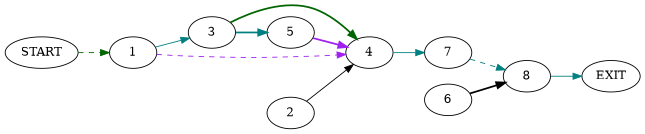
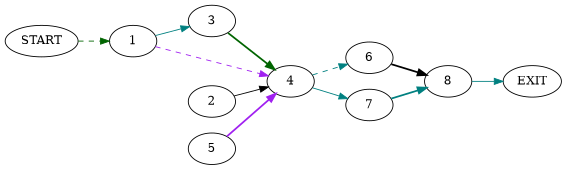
edge "3" -> "5": removed
edge "7" -> "8": style dashed -> bold
edge "4" -> "6": added
